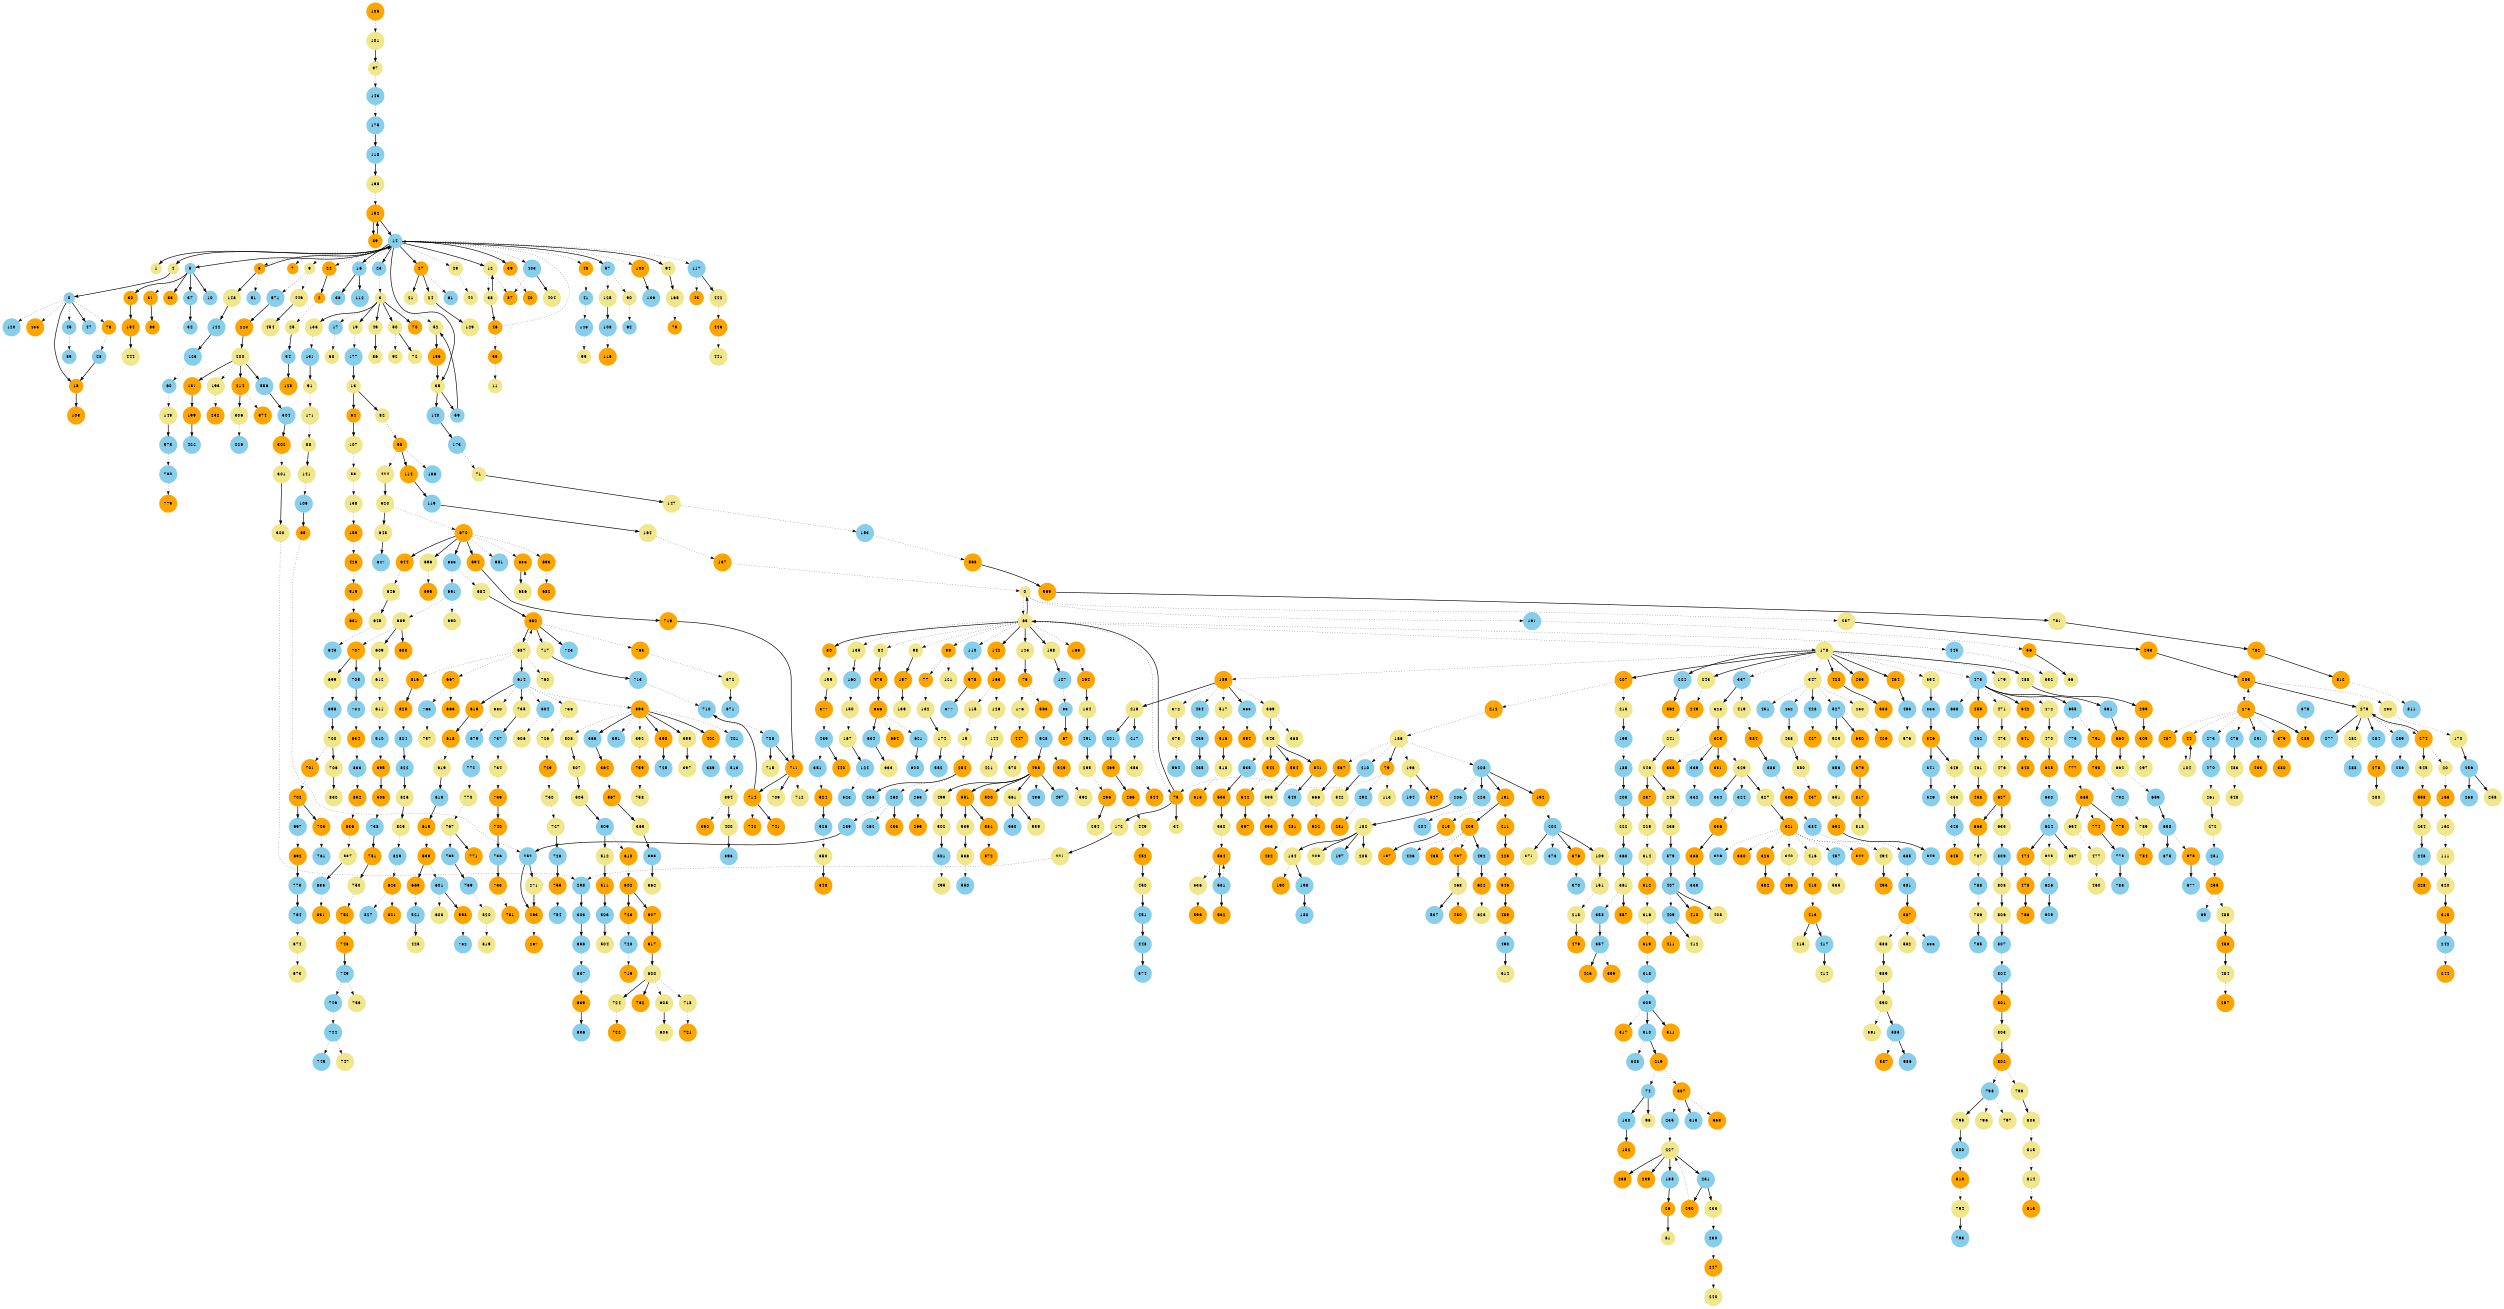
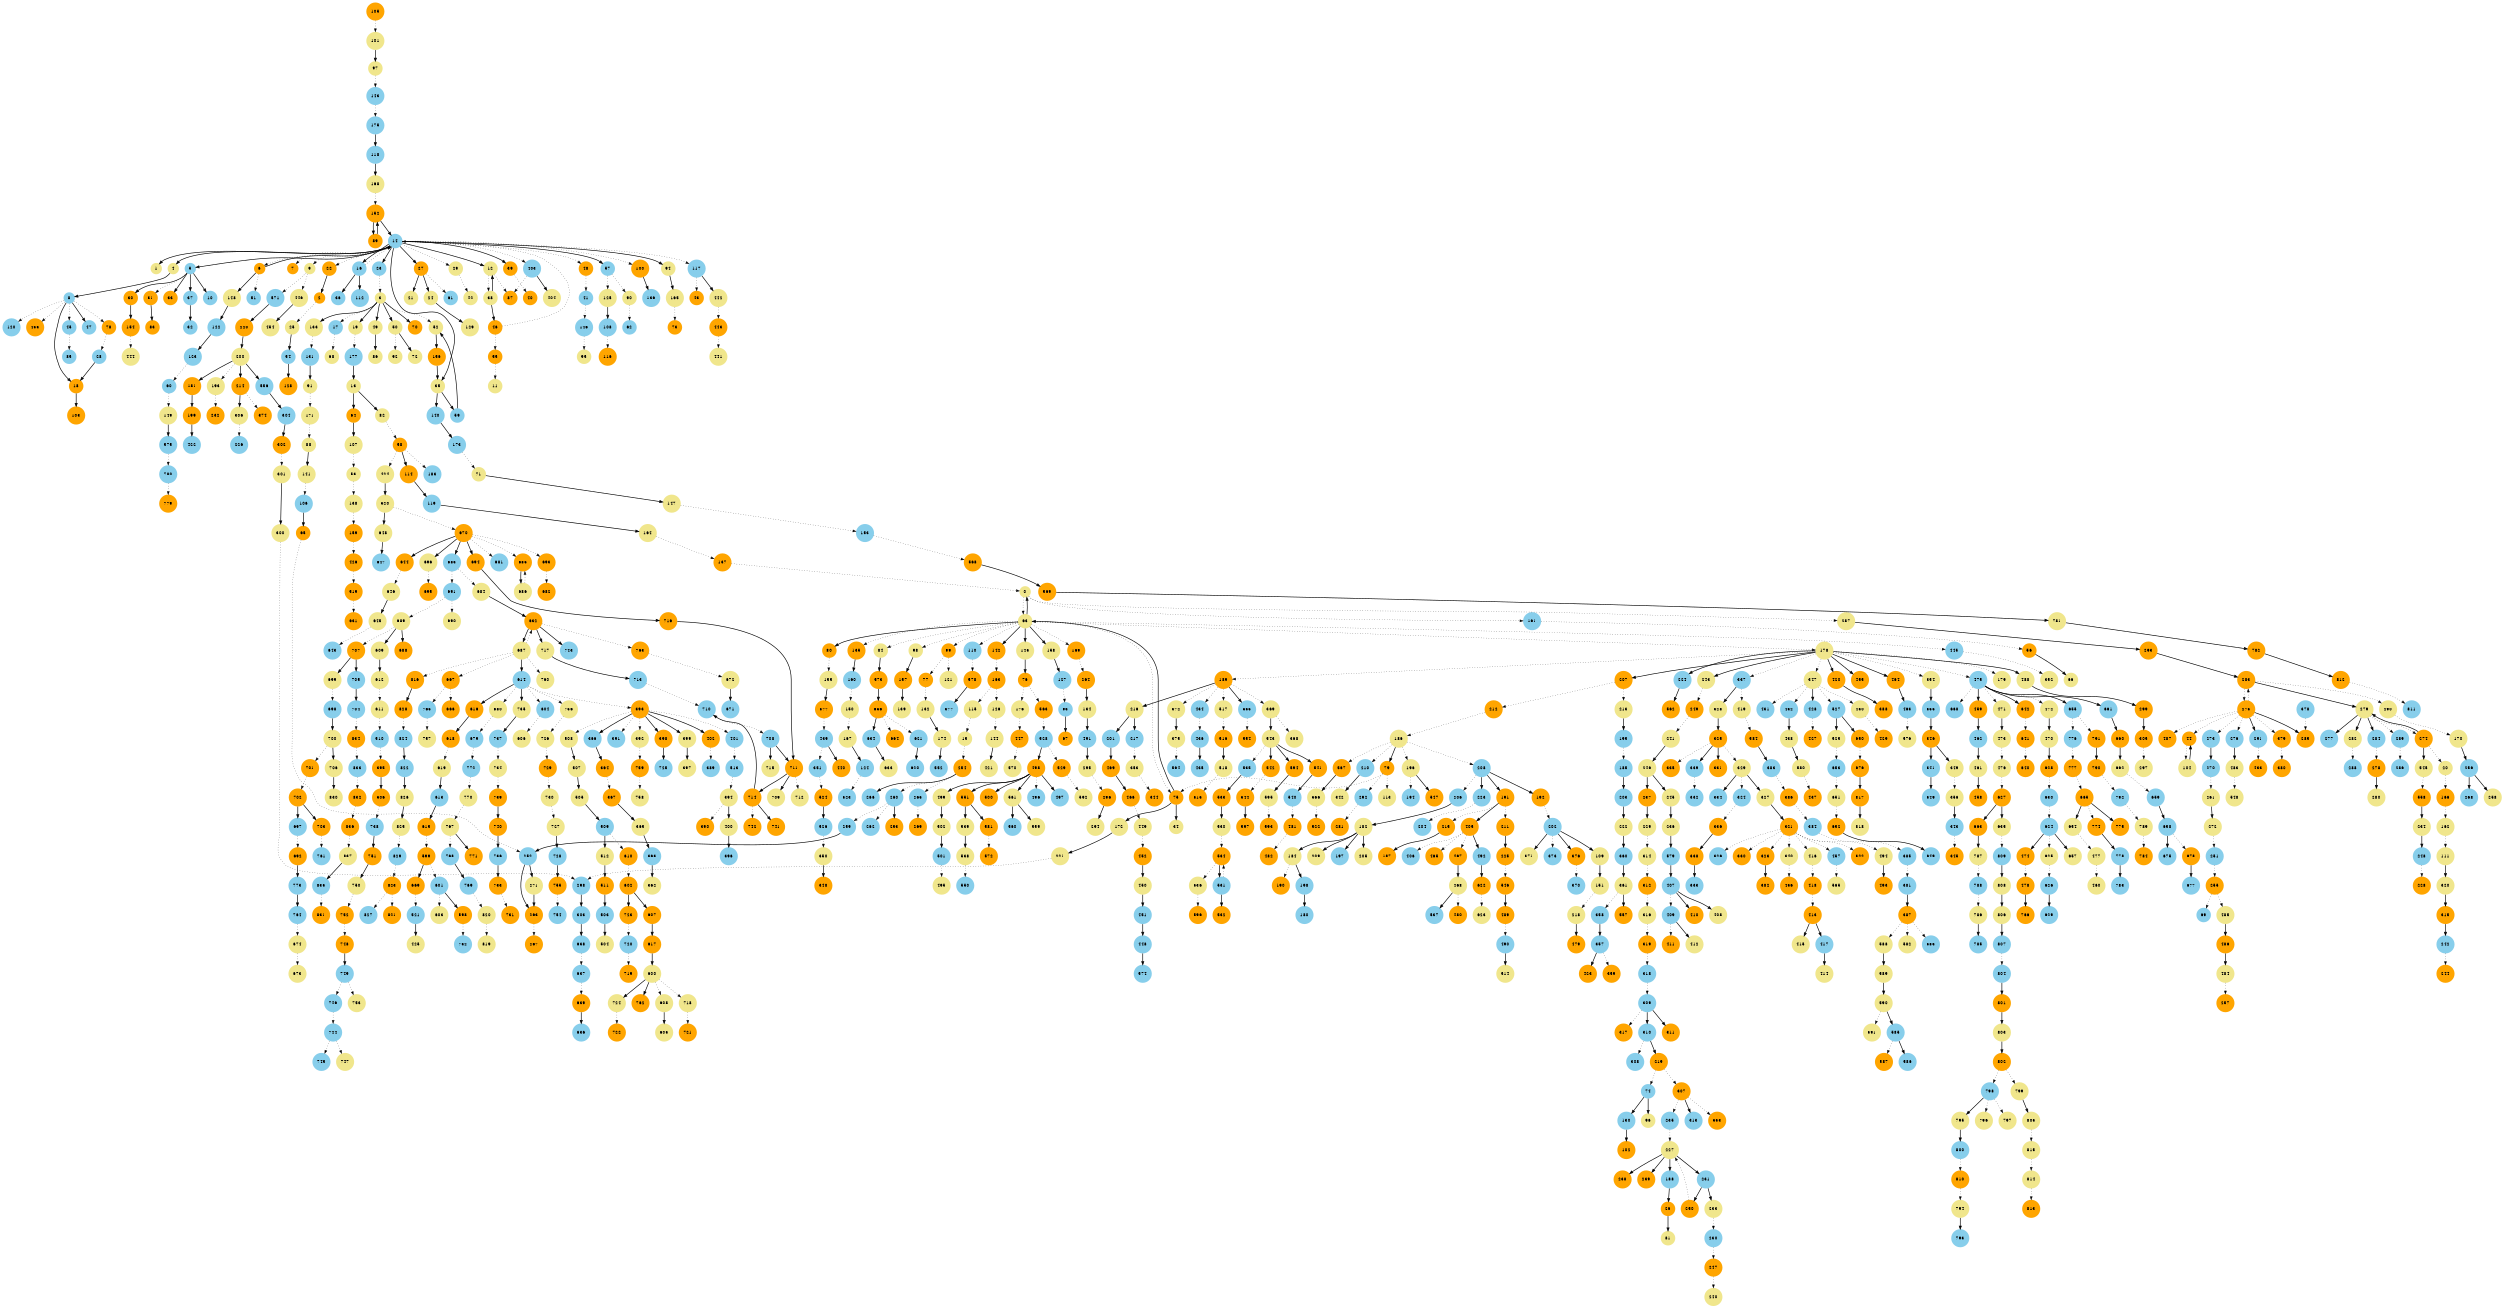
edge "154" -> "444": style bold -> dotted
node "135": fillcolor khaki -> orange
